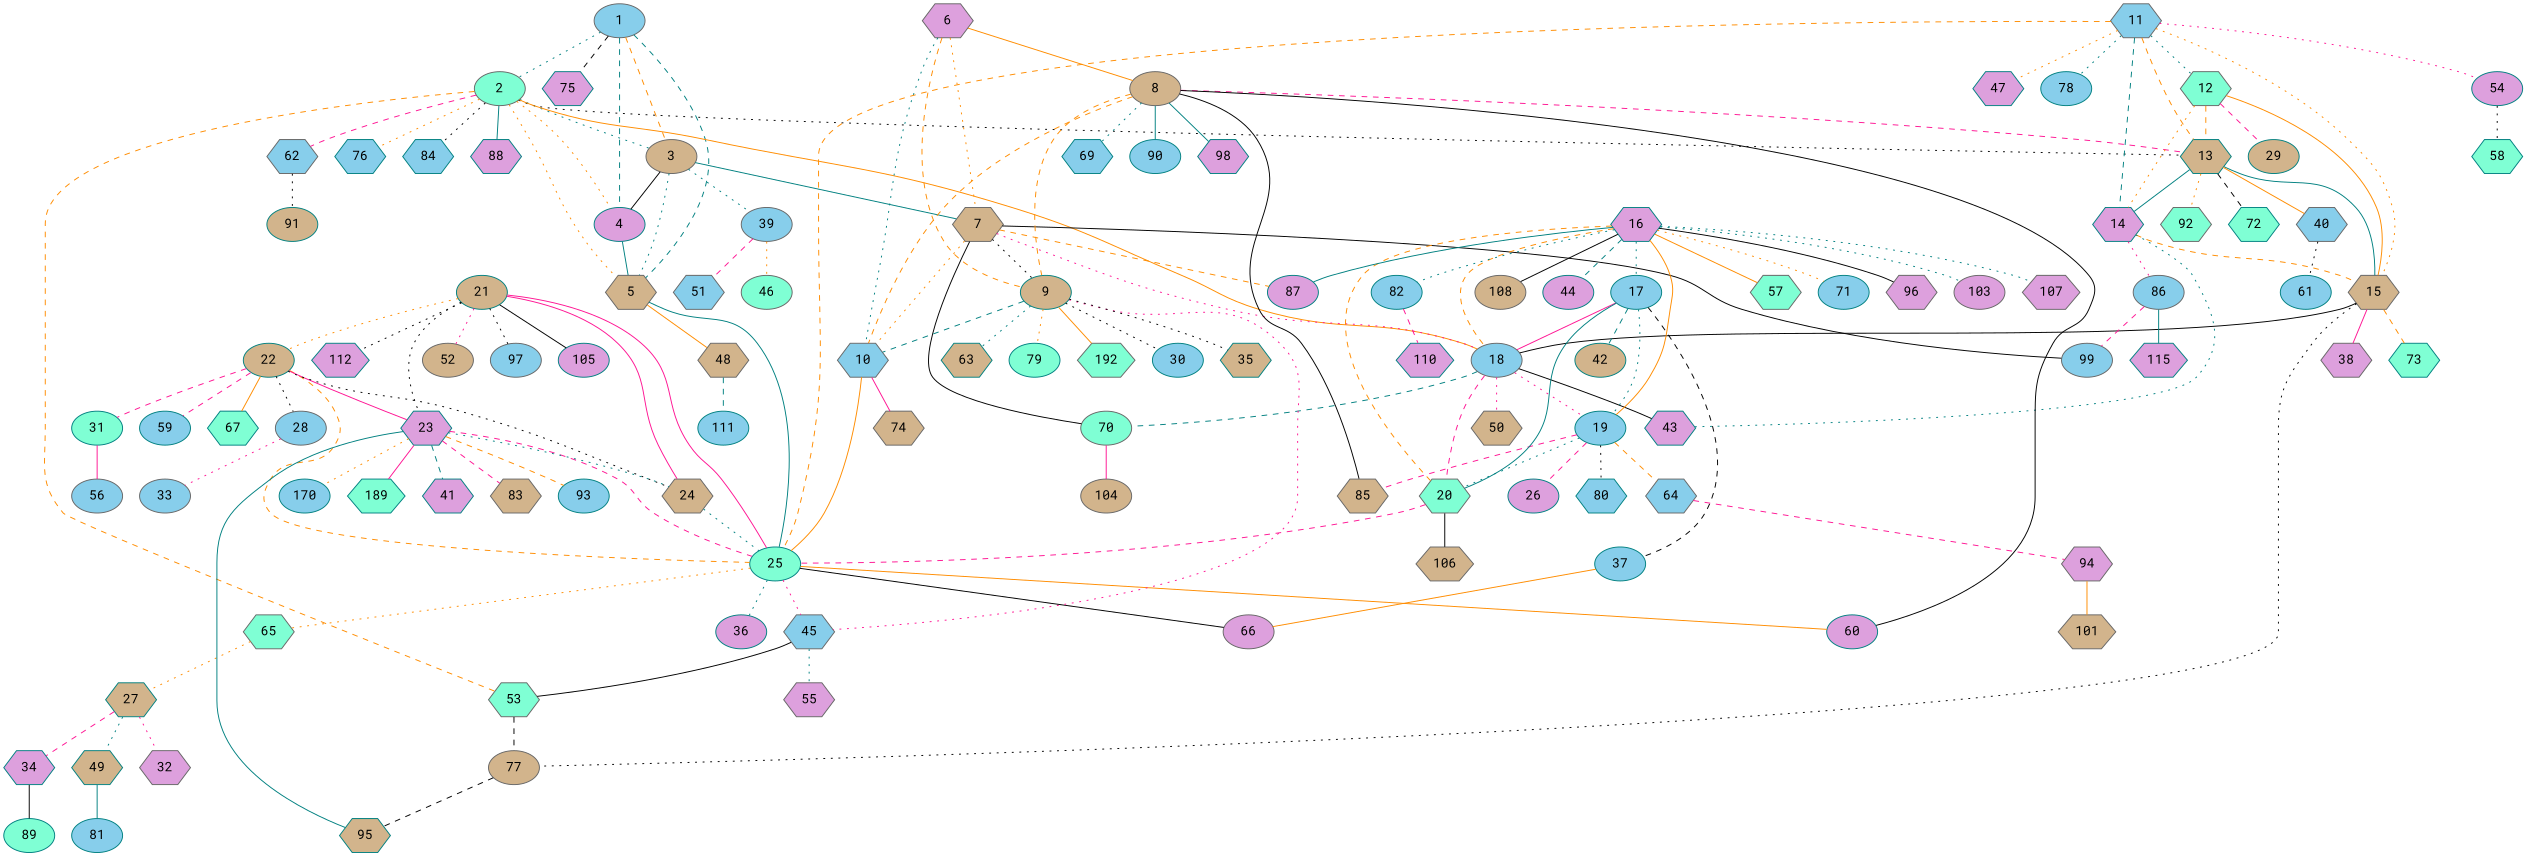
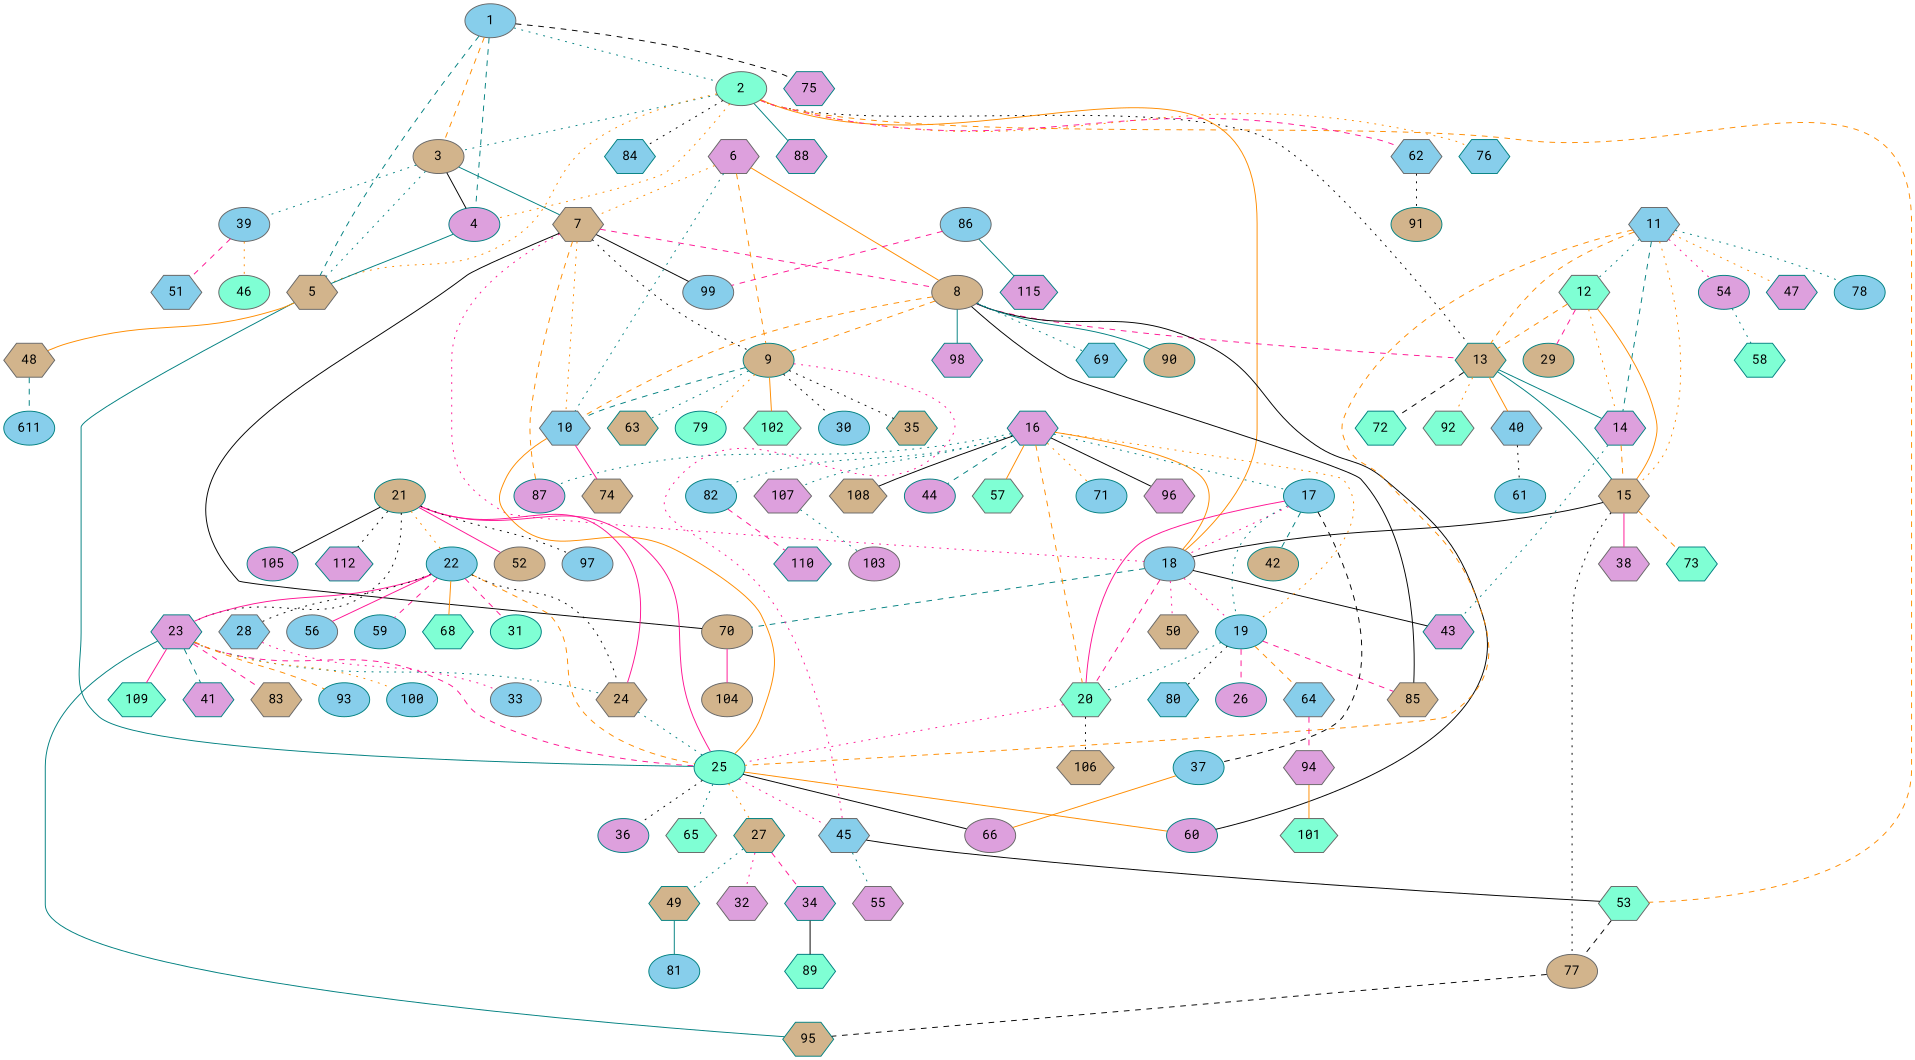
edge "54" -- "58": color black -> teal
node "90": fillcolor skyblue -> tan
edge "16" -- "87": style solid -> dotted
edge "16" -- "103": now "107" -- "103"
edge "7" -- "8": added
edge "14" -- "86": removed
edge "16" -- "18": style dashed -> solid
node "108": shape ellipse -> hexagon
edge "16" -- "19": style solid -> dotted
edge "21" -- "52": style dotted -> solid
edge "17" -- "18": style solid -> dotted
node "22": fillcolor tan -> skyblue
node "192": label "192" -> "102"
edge "17" -- "20": color teal -> deeppink
node "67": label "67" -> "68"
node "28": shape ellipse -> hexagon
node "111": label "111" -> "611"
node "70": fillcolor aquamarine -> tan
edge "31" -- "56": now "22" -- "56"
node "170": label "170" -> "100"
node "189": label "189" -> "109"
edge "20" -- "106": style solid -> dotted
edge "20" -- "25": style dashed -> dotted
edge "25" -- "65": color darkorange -> teal
edge "25" -- "36": color teal -> black
node "101": fillcolor tan -> aquamarine
edge "65" -- "27": now "25" -- "27"
node "89": shape ellipse -> hexagon
